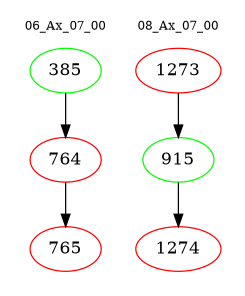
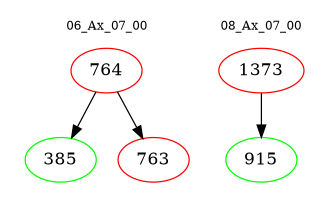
node "1273": label "1273" -> "1373"
edge "385" -> "764": reversed
node "765": label "765" -> "763"
node "1274": removed
